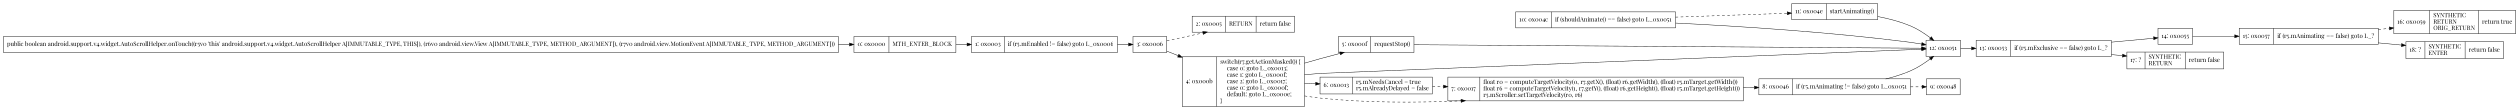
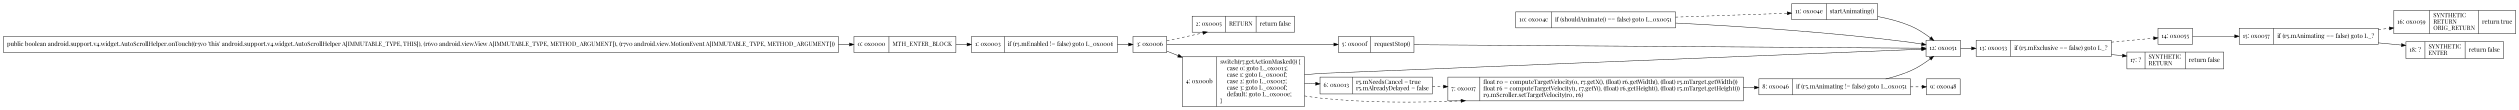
edge "13: 0x0053" -> "14: 0x0055": style solid -> dashed
edge "4: 0x000b" -> "5: 0x000f": now "3: 0x0006" -> "5: 0x000f"
node "4: 0x000b": text "case 0: goto L_0x000f;" -> "case 3: goto L_0x000f;"
node "7: 0x0017": text "r5.mScroller.setTargetVelocity(r0, r6)" -> "r9.mScroller.setTargetVelocity(r0, r6)"
